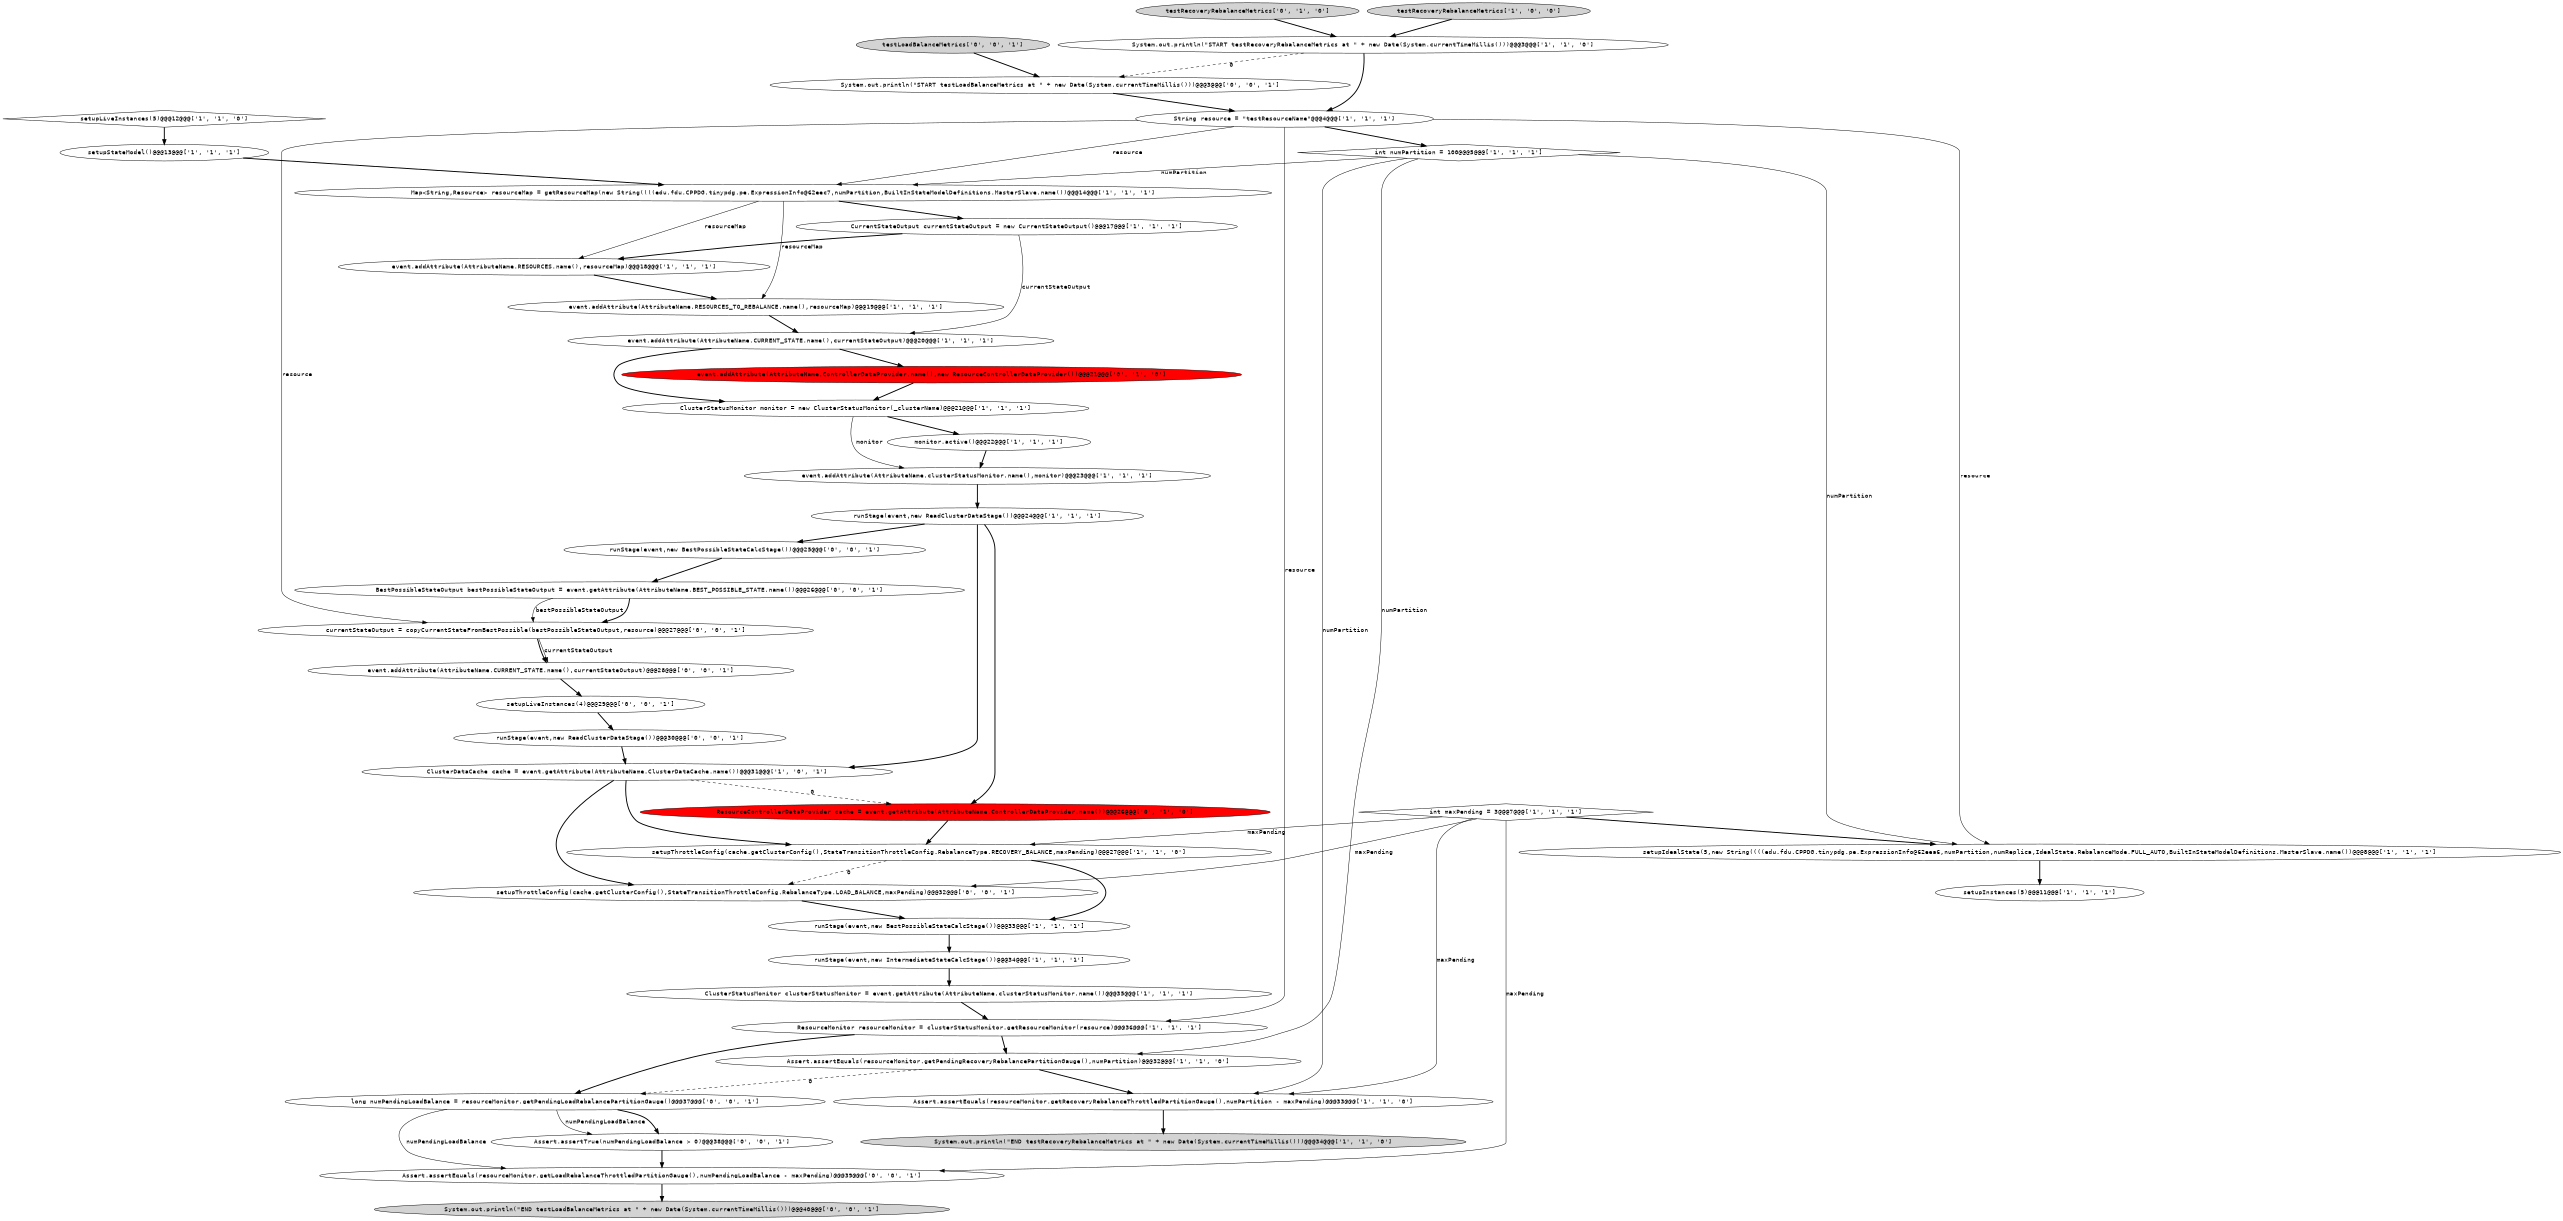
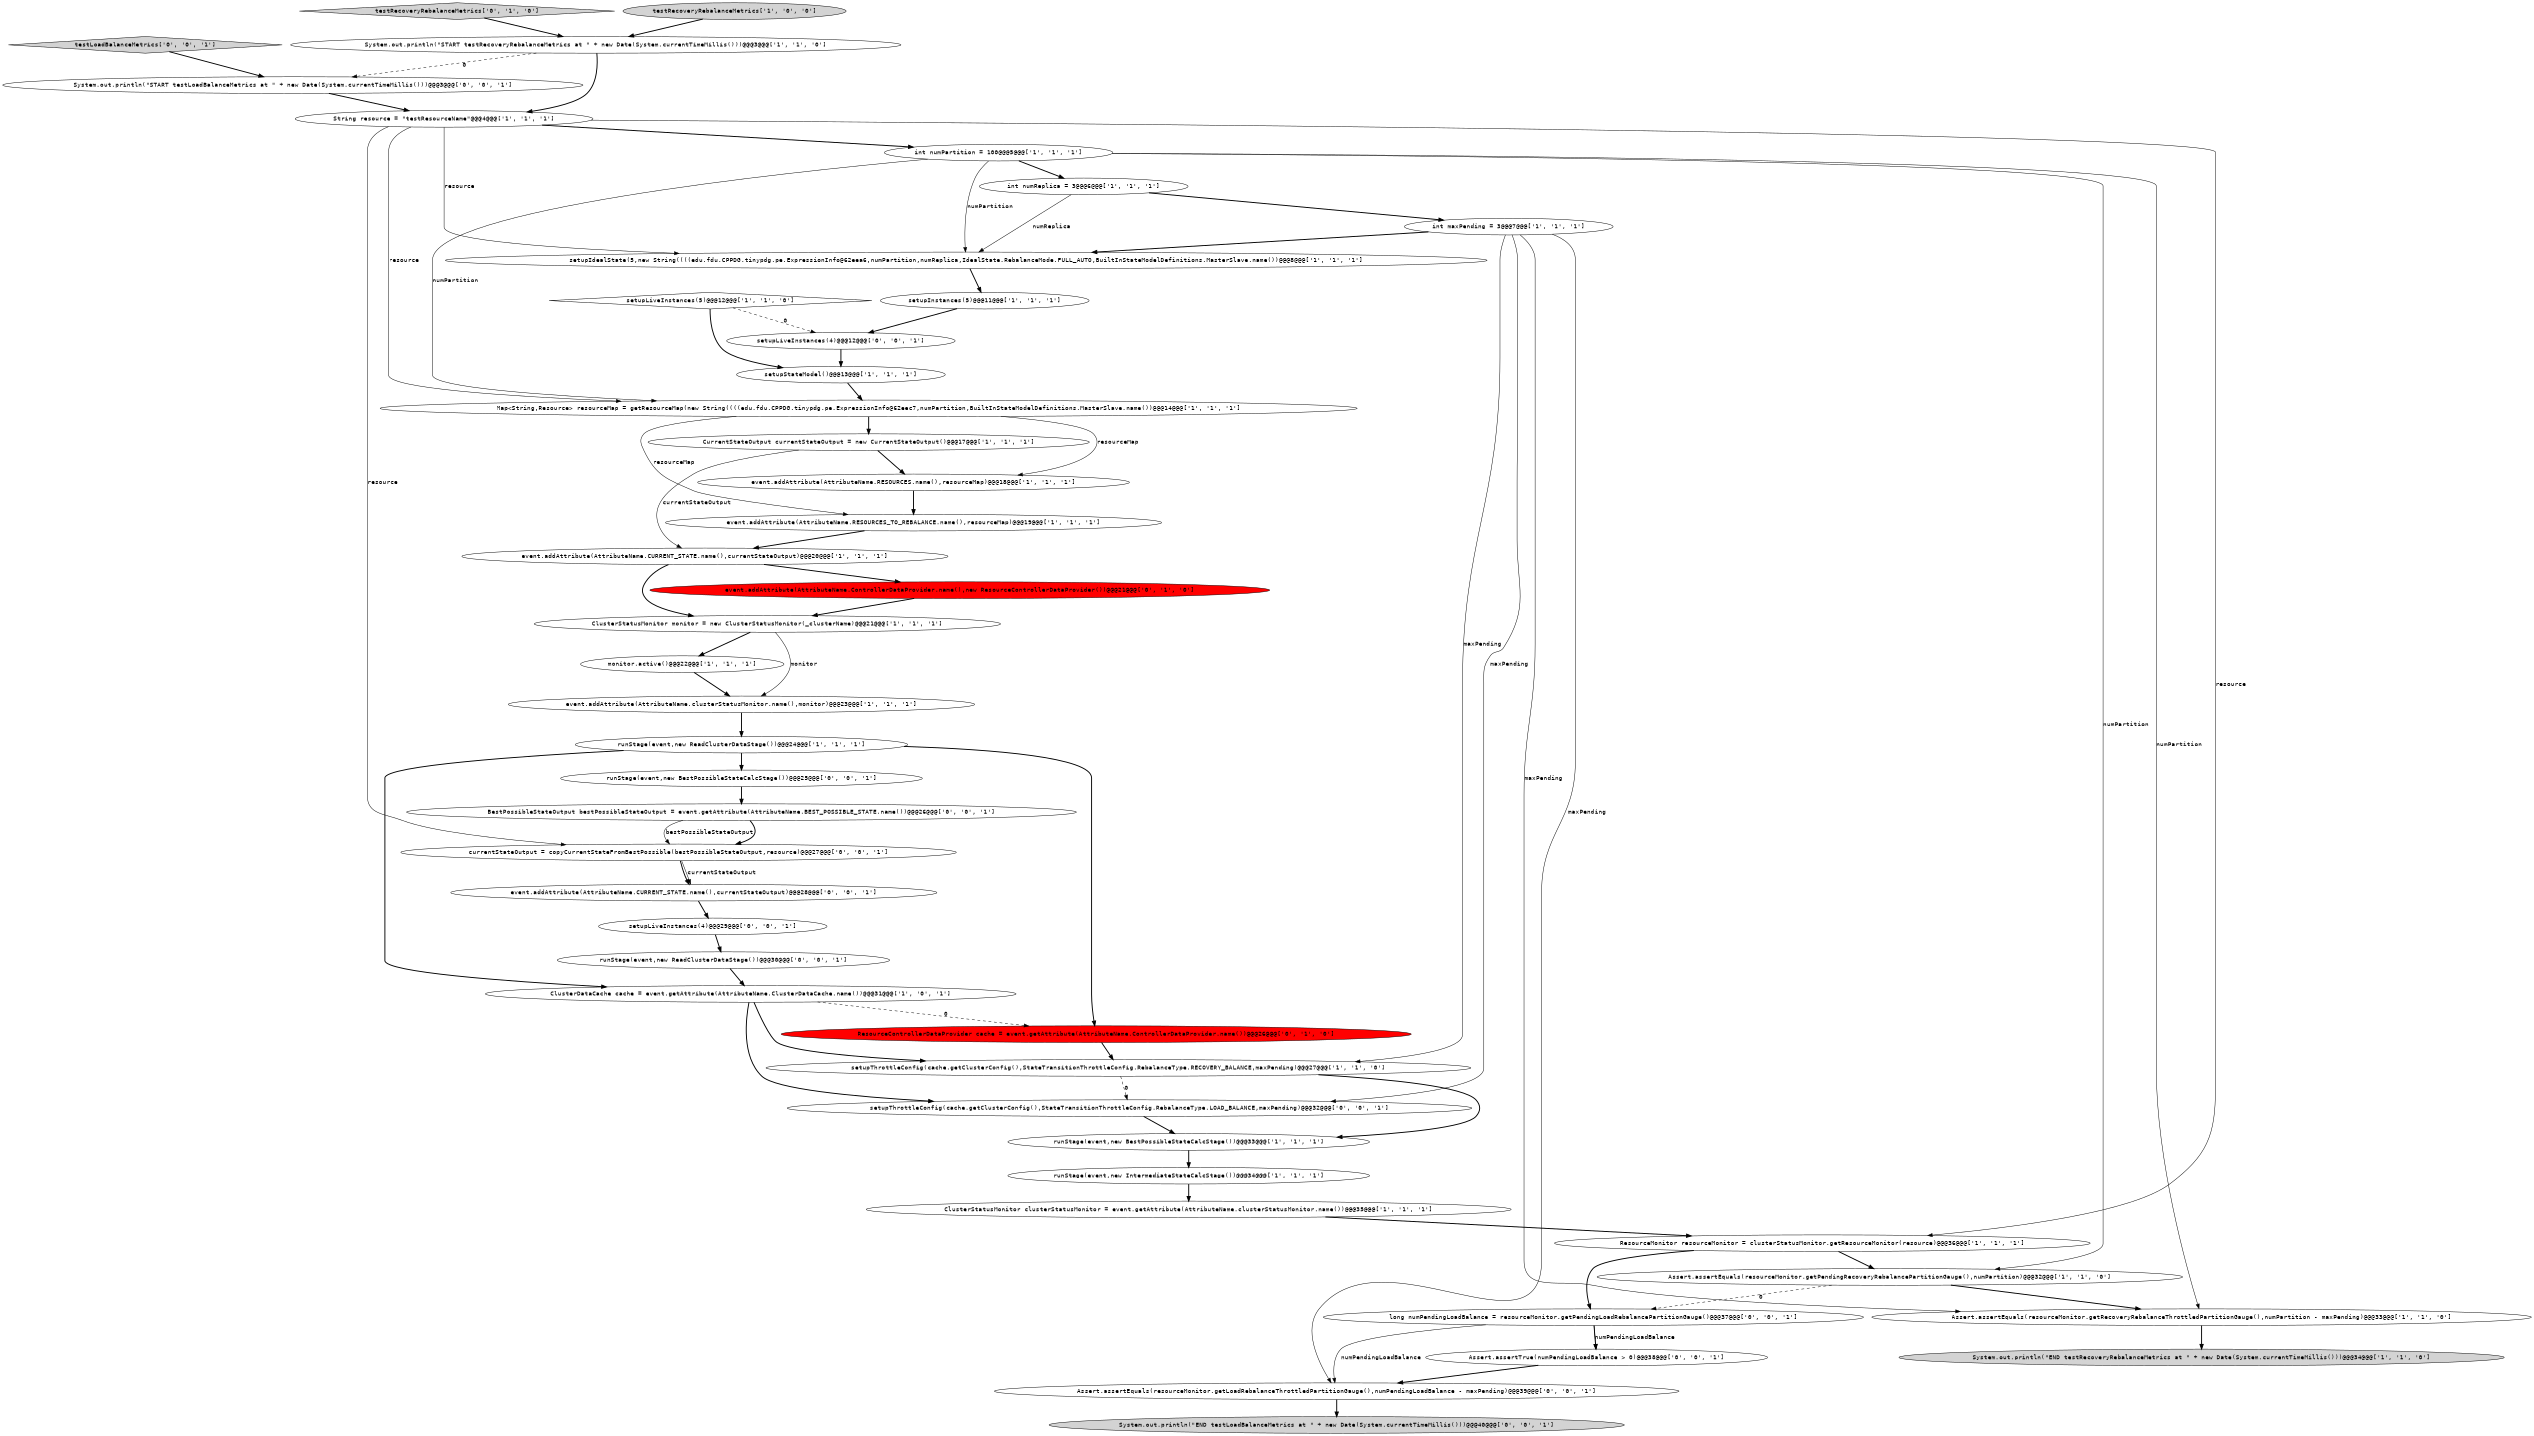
node "testRecoveryRebalanceMetrics['0', '1', '0']": shape ellipse -> diamond
node "testLoadBalanceMetrics['0', '0', '1']": shape ellipse -> diamond
node "int numPartition = 100@@@5@@@['1', '1', '1']": shape diamond -> ellipse
node "int numReplica = 3@@@6@@@['1', '1', '1']": added
node "setupLiveInstances(4)@@@12@@@['0', '0', '1']": added
node "int maxPending = 3@@@7@@@['1', '1', '1']": shape diamond -> ellipse
